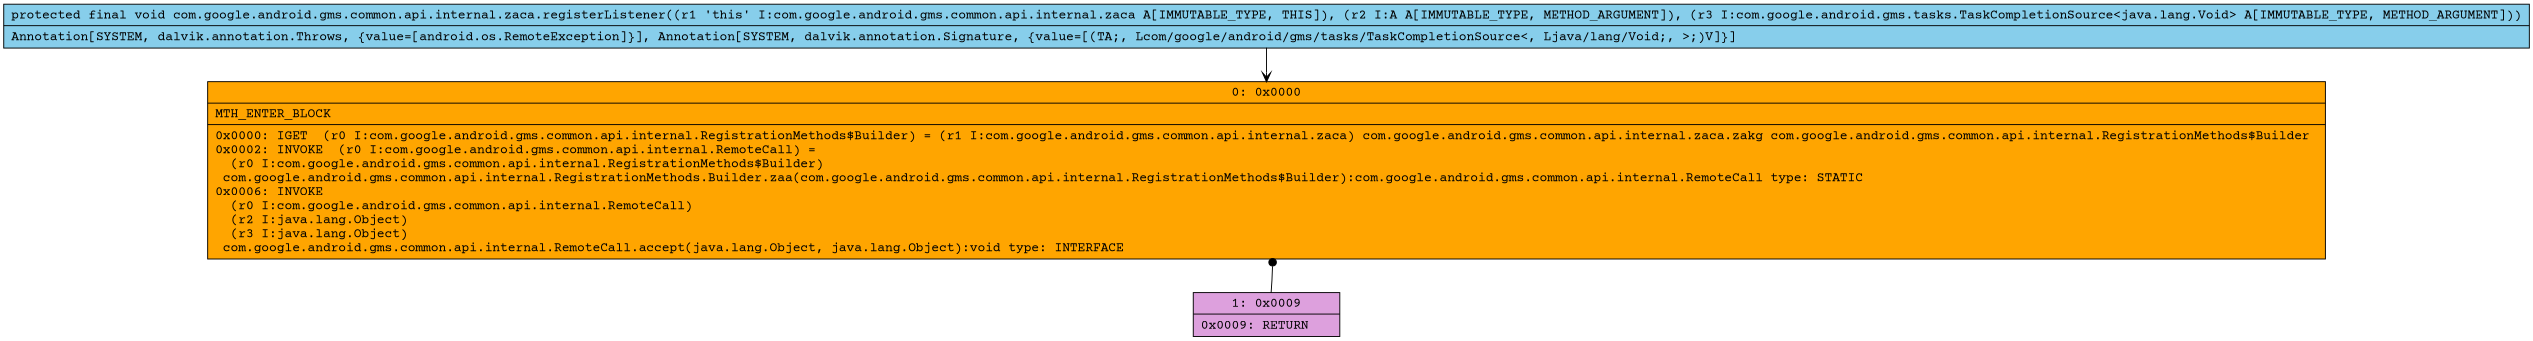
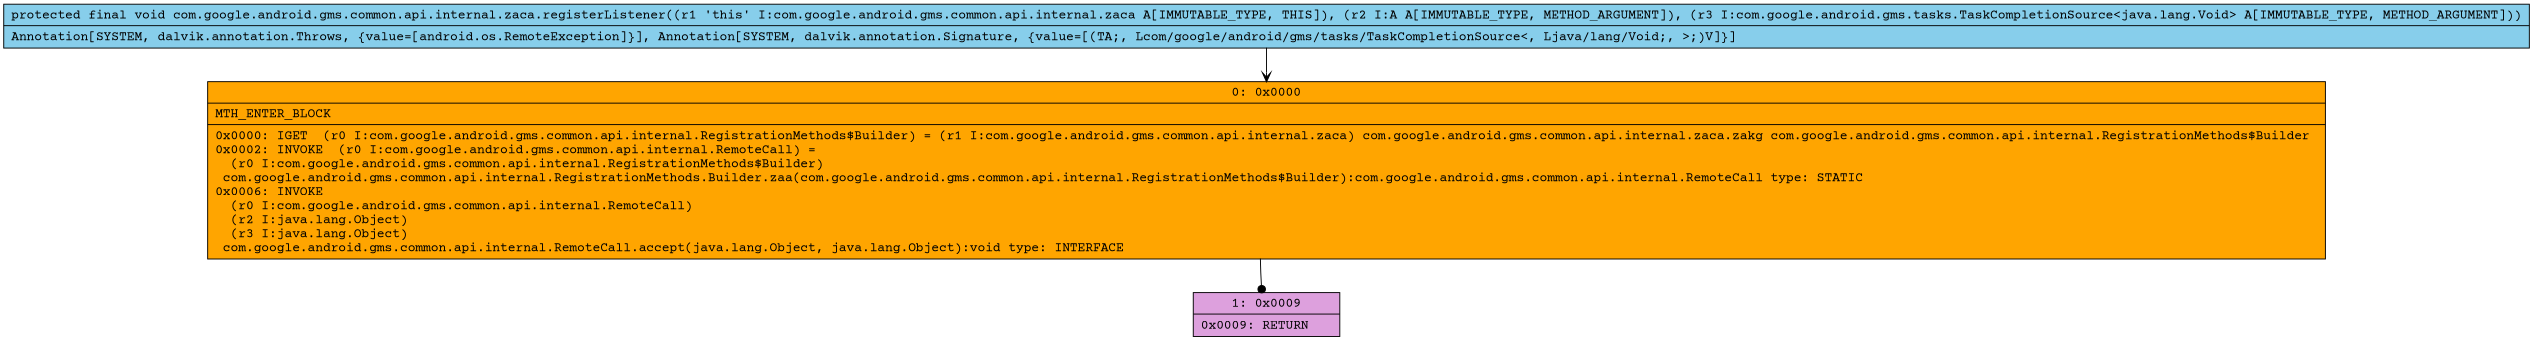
edge "1: 0x0009" -> "0: 0x0000": reversed
